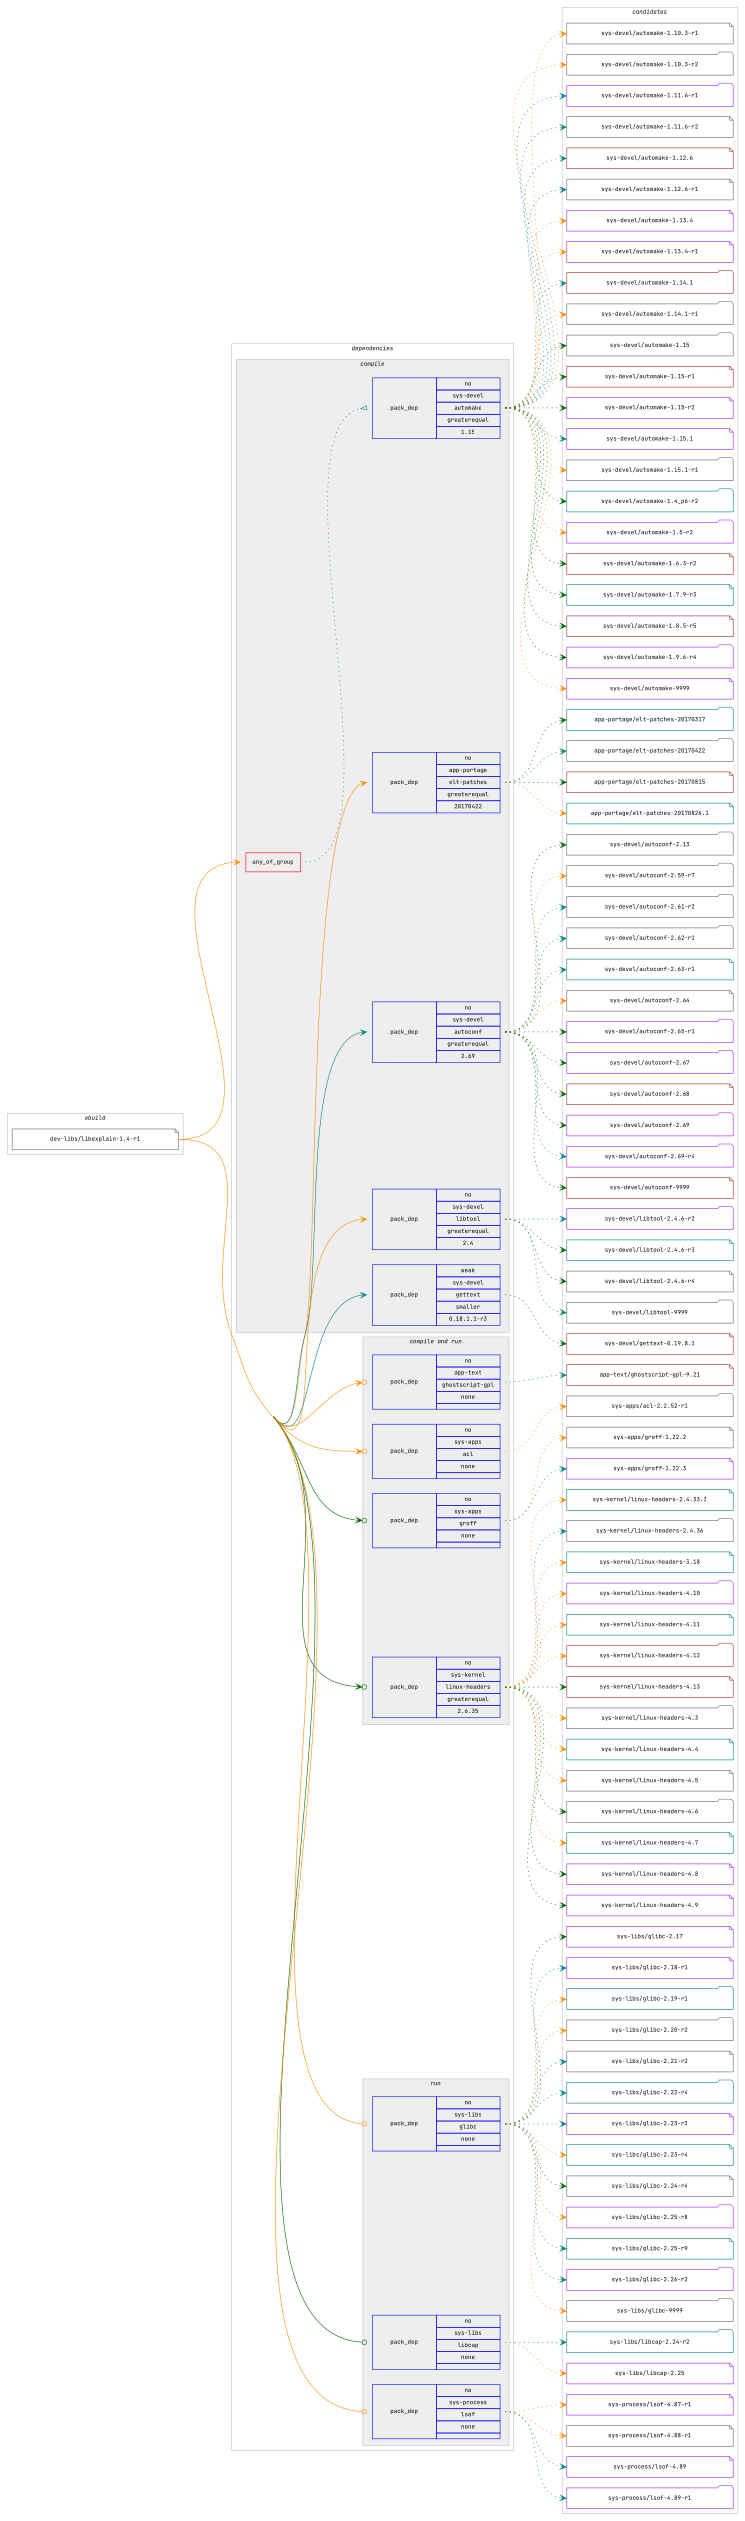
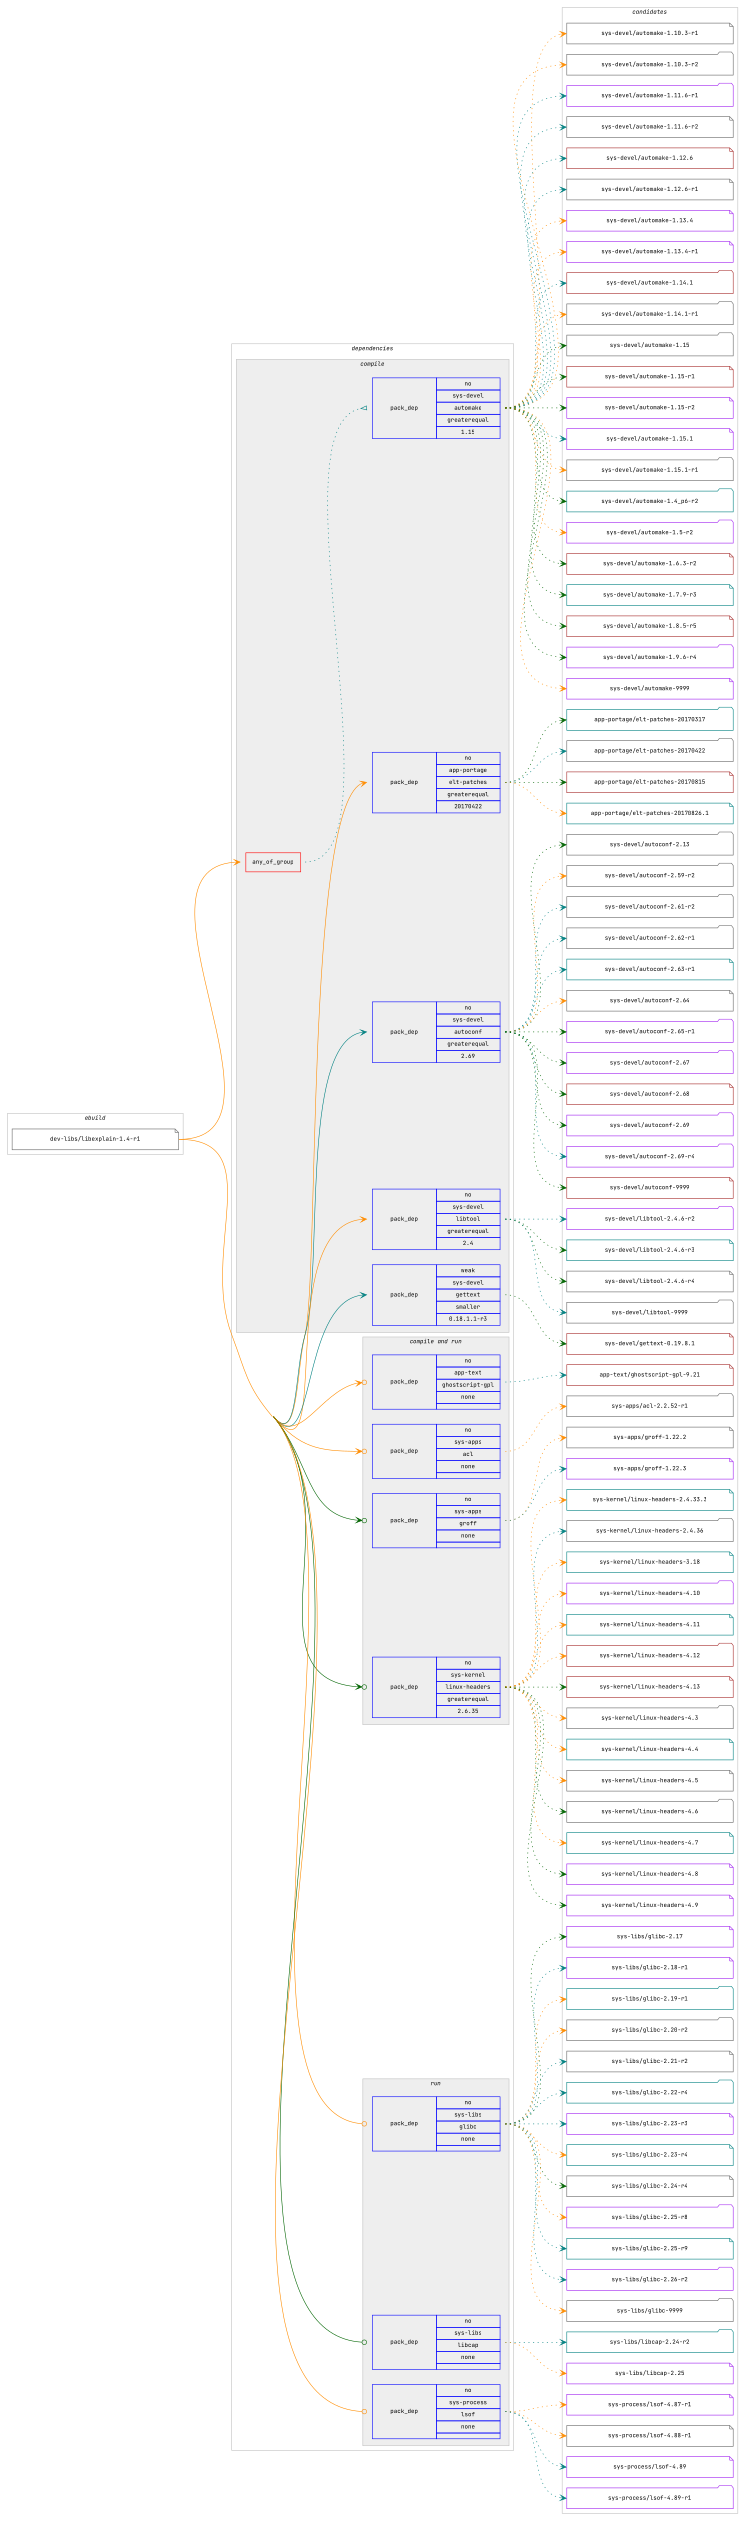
node "sys-devel/autoconf-2.59-r7": label "sys-devel/autoconf-2.59-r7" -> "sys-devel/autoconf-2.59-r2"
